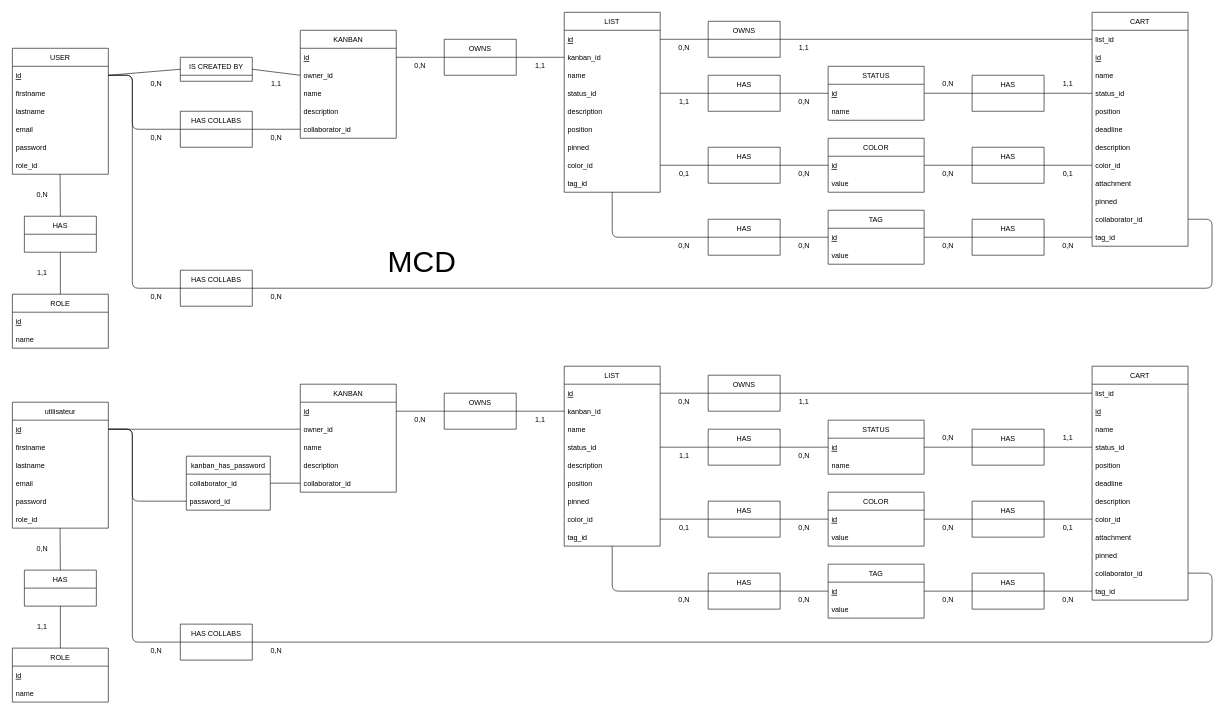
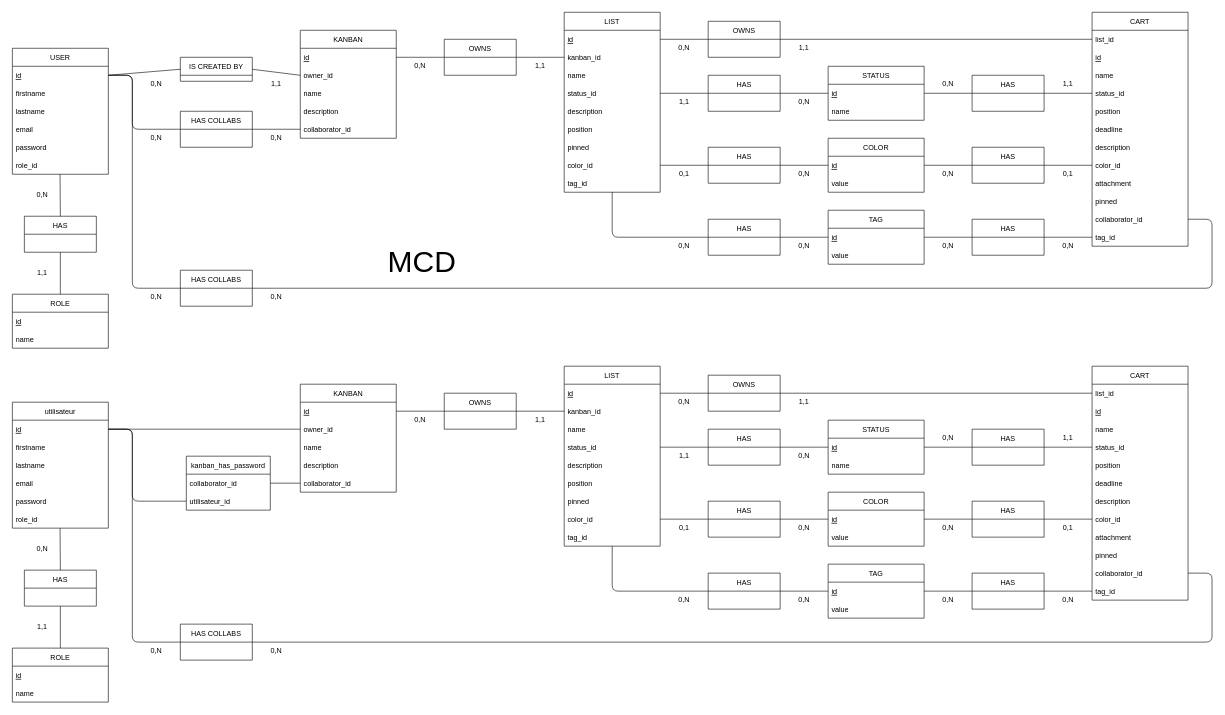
node "password_id": label "password_id" -> "utilisateur_id"
